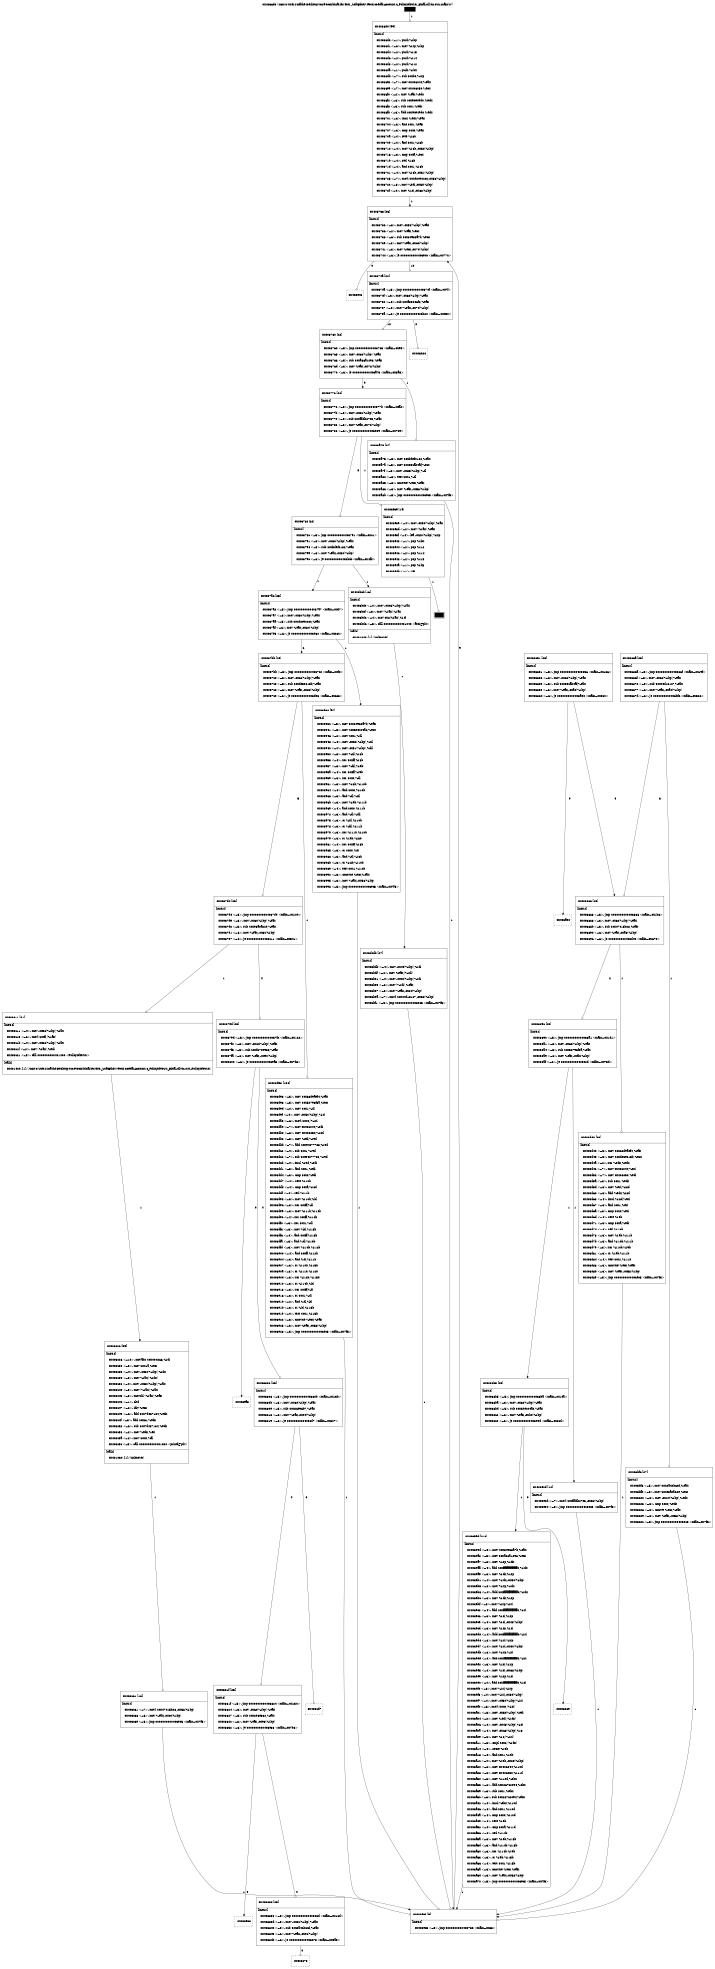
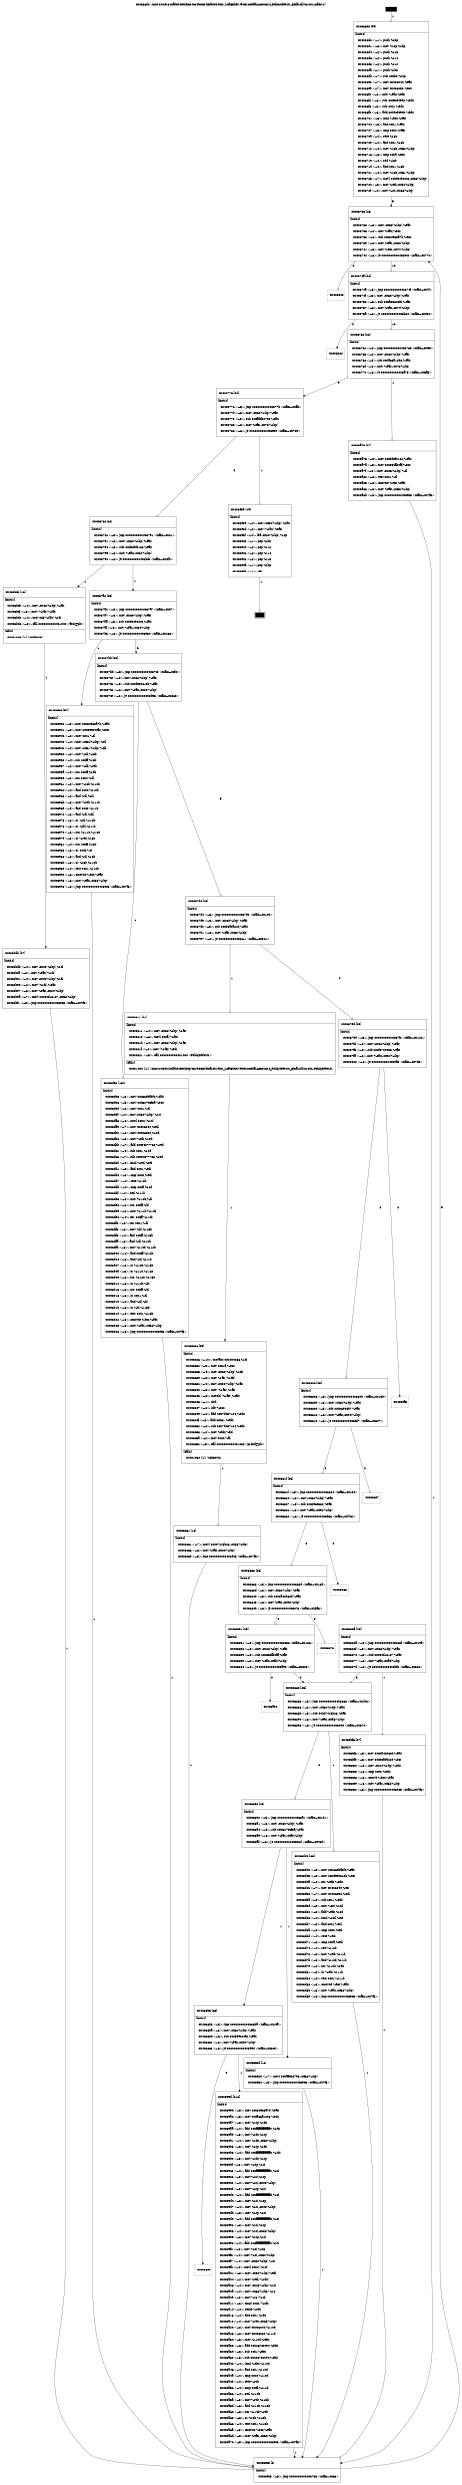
edge "0x4036d0 [99]" -> "0x403733 [23]": label " 1" -> " 5"
edge "0x40374a [22]" -> "0x403b20": arrowhead odot -> diamond
edge "0x403bcb [16]" -> "0x403bdb [27]": label " 7" -> " 1"
edge "0x403838 [25]" -> "0x403851 [25]": added, label "4"
